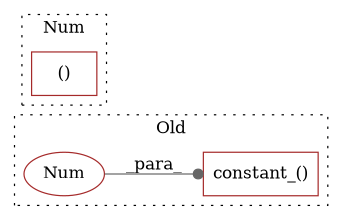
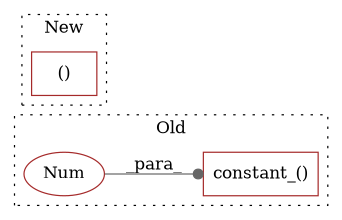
cluster "Num": label "Num" -> "New"
